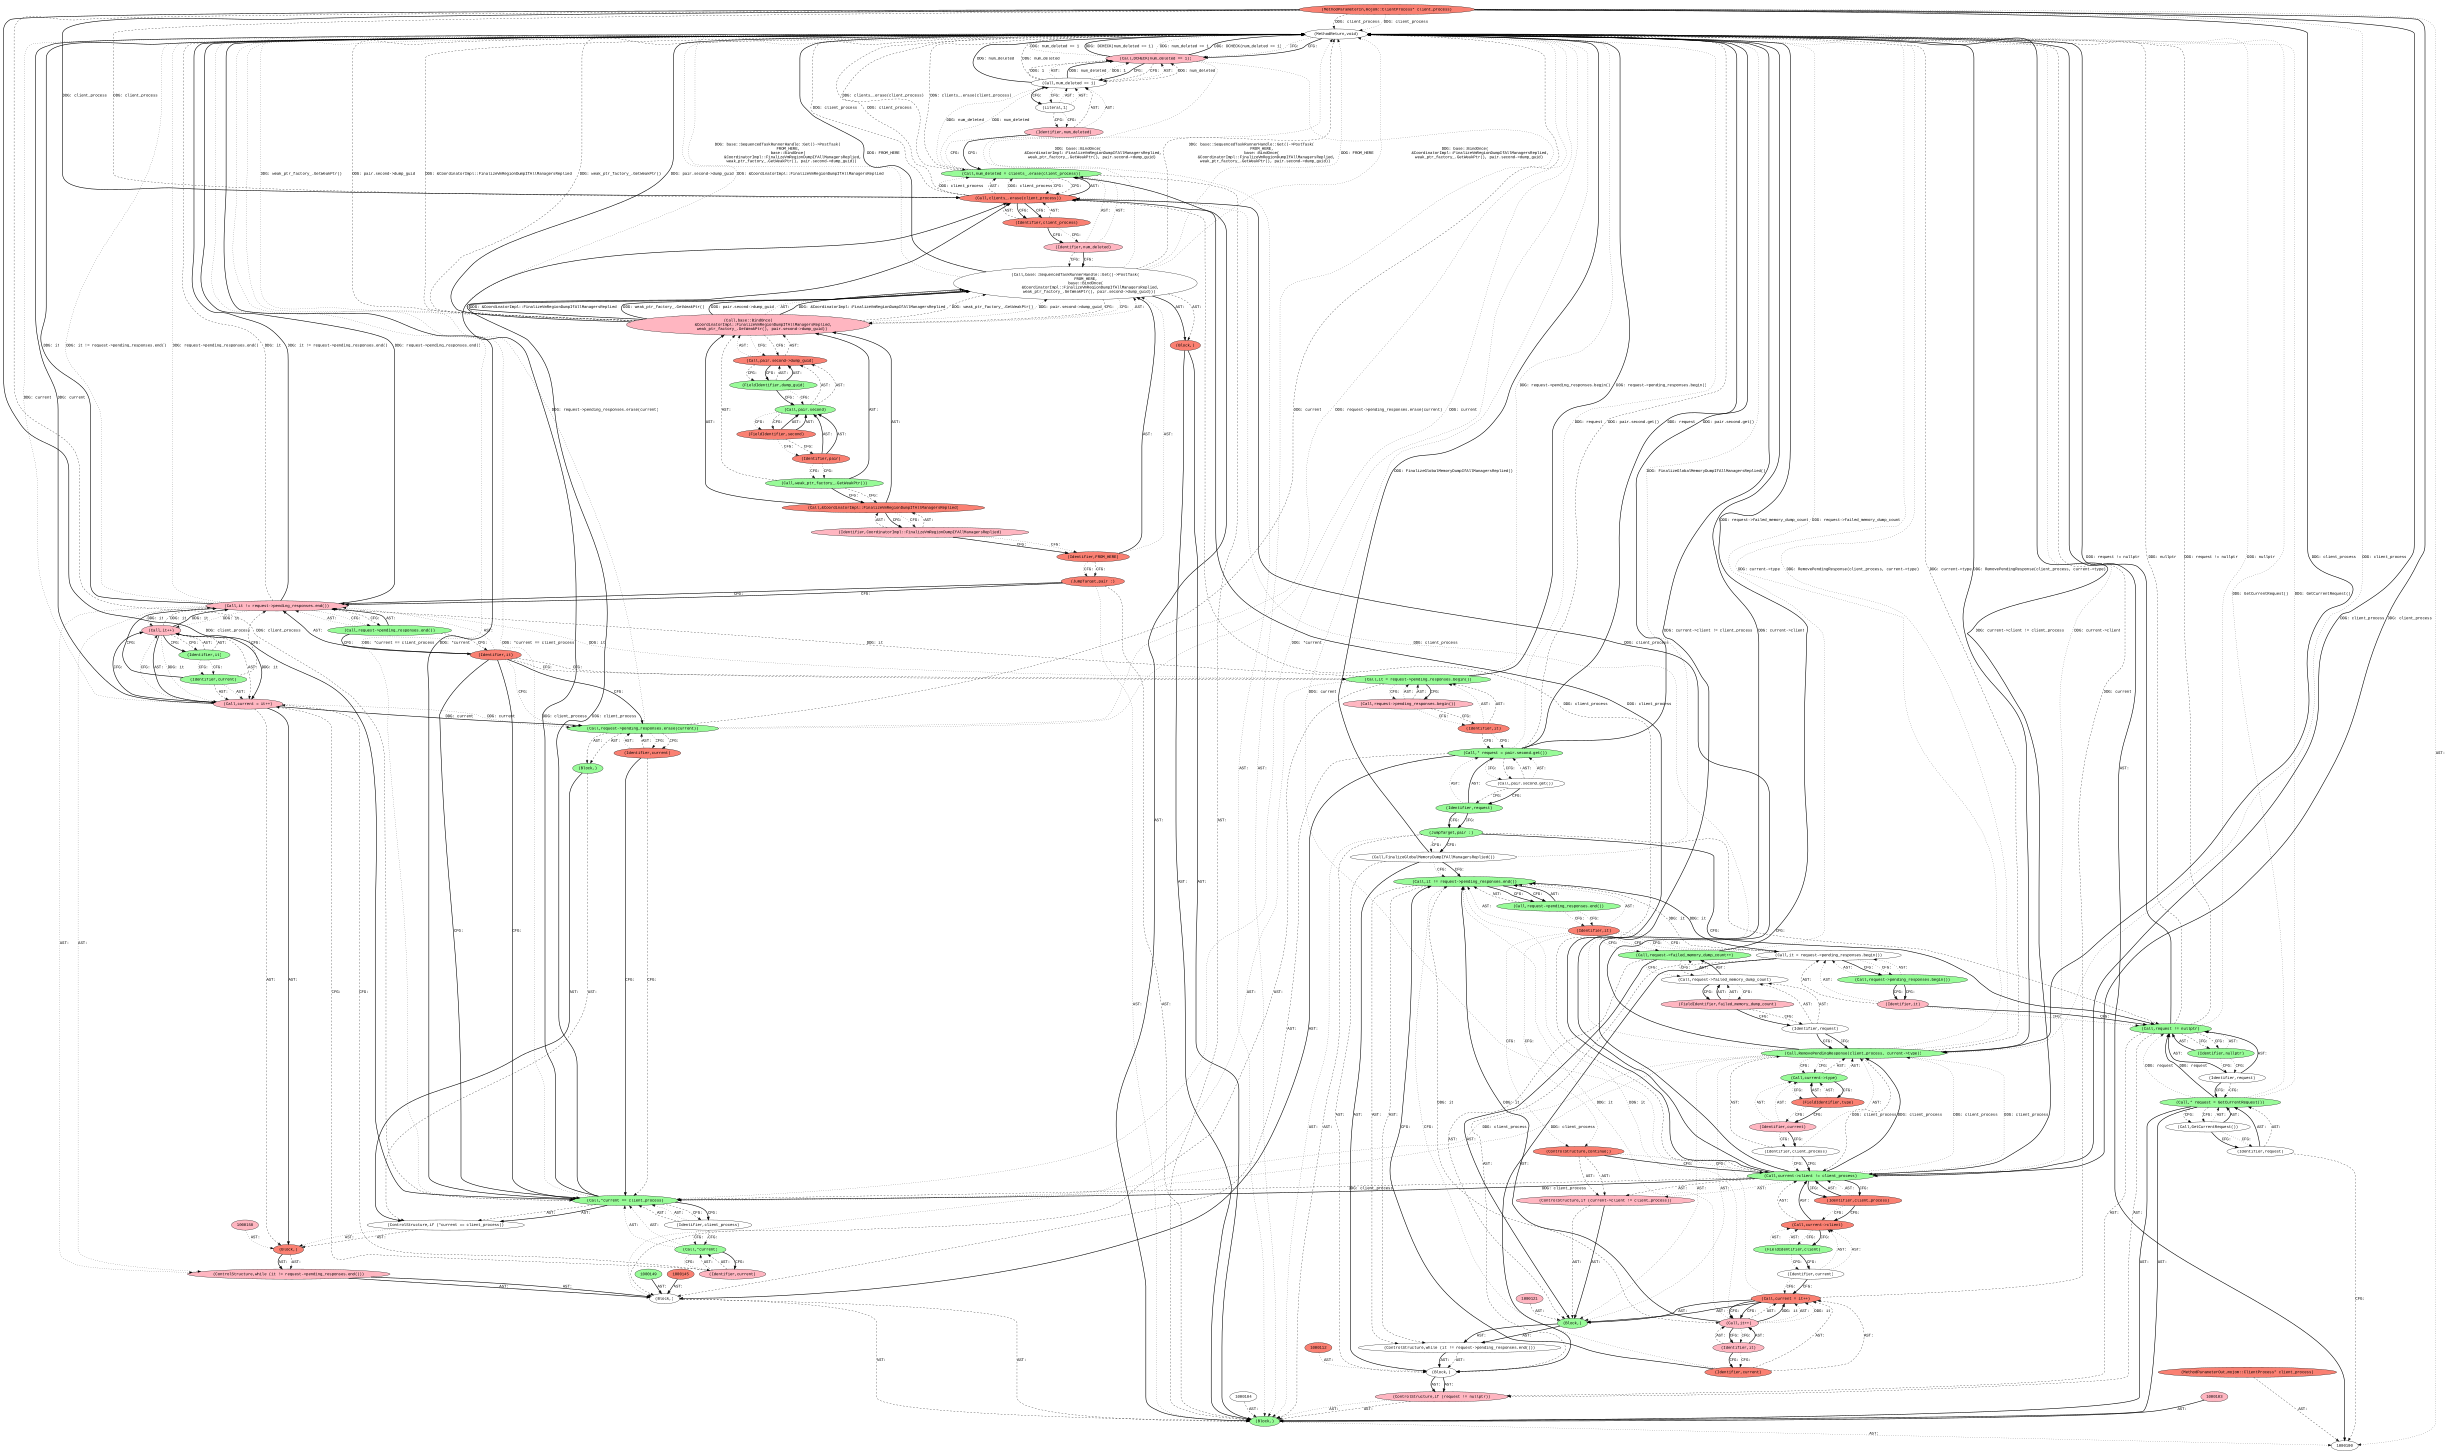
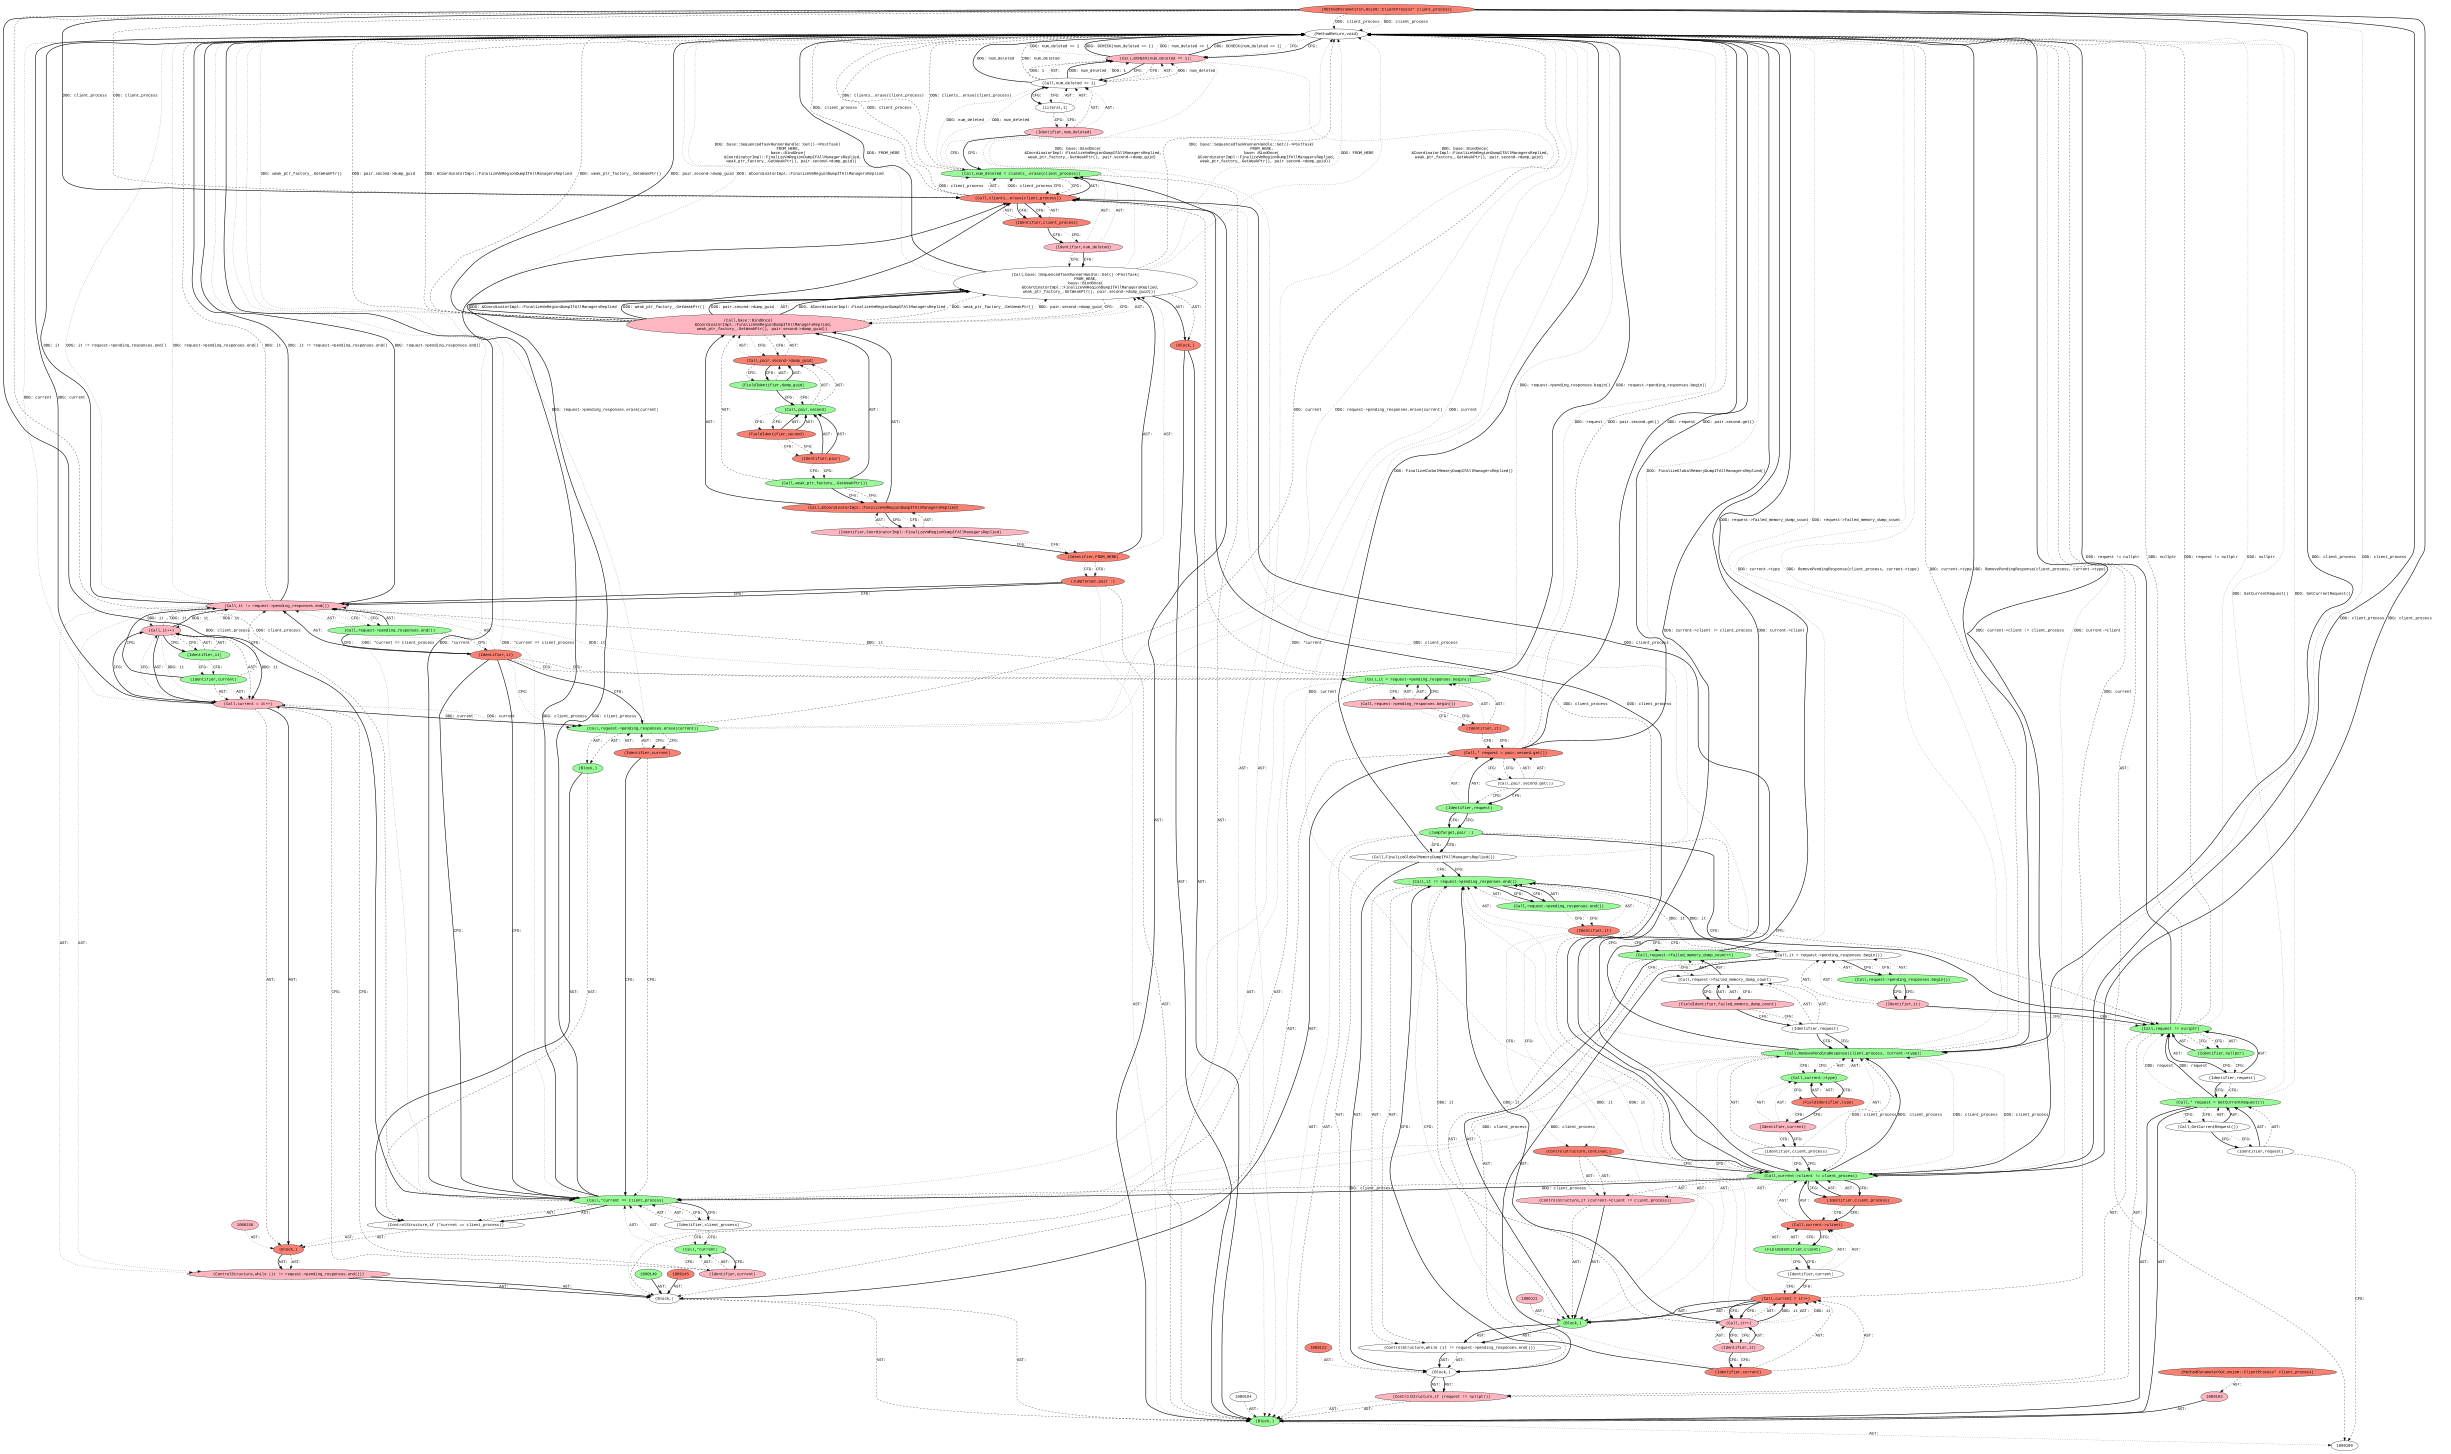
edge "(MethodParameterIn,mojom::ClientProcess* client_process)" -> "1000100": removed, label "AST:"
edge "(MethodReturn,void)" -> "1000100": style bold -> dashed
node "(Call,* request = pair.second.get())": fillcolor palegreen -> salmon
edge "(MethodParameterOut,mojom::ClientProcess* client_process)" -> "1000100": now "(MethodParameterOut,mojom::ClientProcess* client_process)" -> "1000103"
